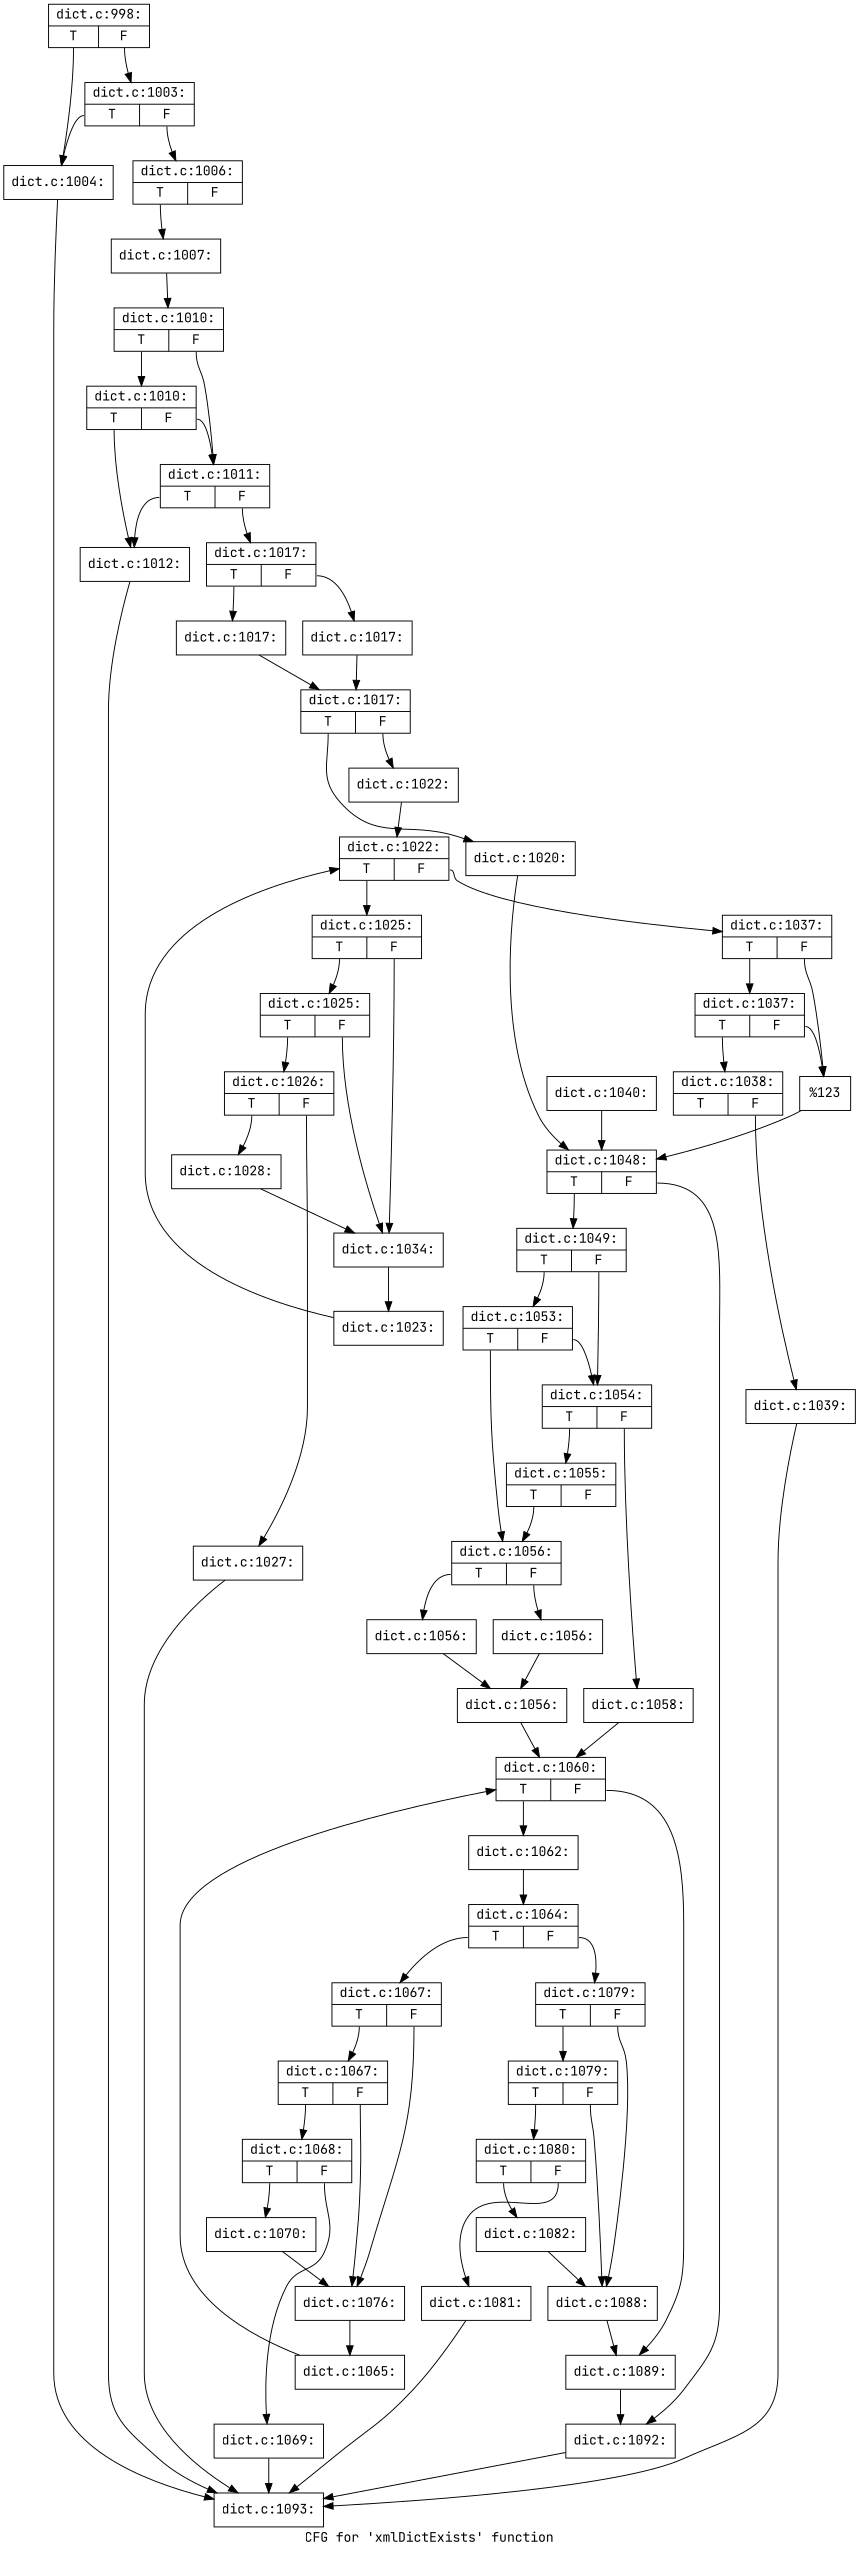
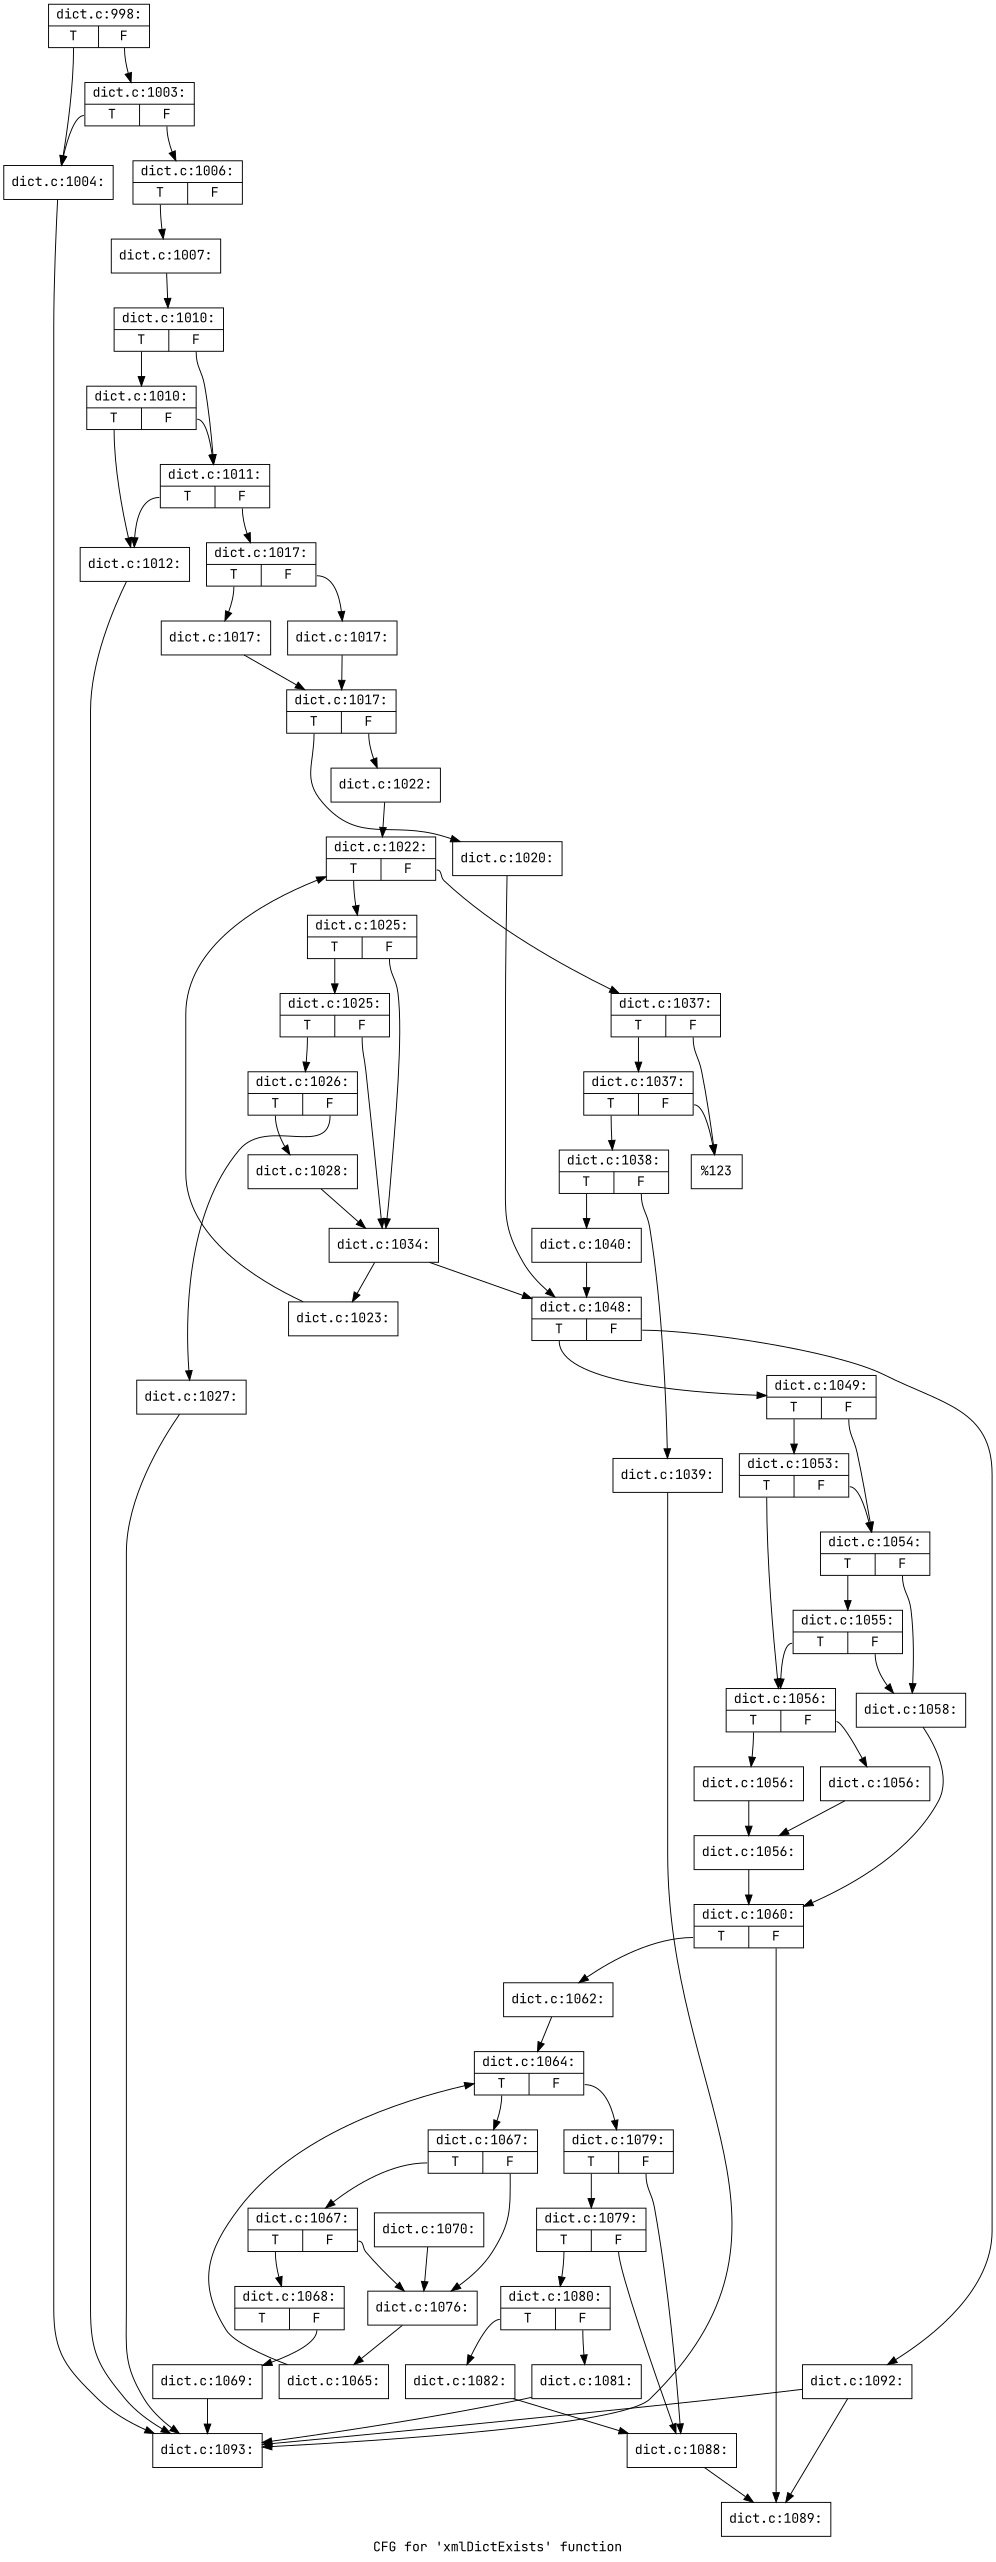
edge "%123" -> "dict.c:1048:": now "dict.c:1034:" -> "dict.c:1048:"
edge "dict.c:1038:" -> "dict.c:1040:": added
edge "dict.c:1055:" -> "dict.c:1058:": added
edge "dict.c:1065:" -> "dict.c:1060:": now "dict.c:1065:" -> "dict.c:1064:"
edge "dict.c:1068:" -> "dict.c:1070:": removed
edge "dict.c:1089:" -> "dict.c:1092:": reversed
